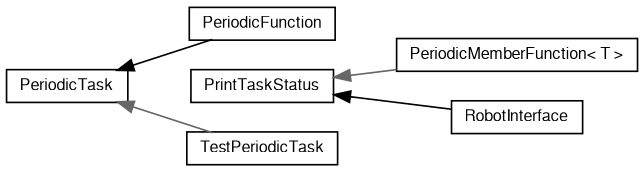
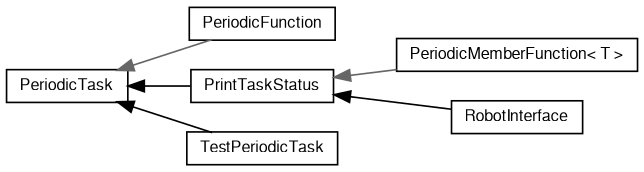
edge "PeriodicFunction" -> "PeriodicTask": color black -> gray40
edge "PrintTaskStatus" -> "PeriodicTask": added
edge "TestPeriodicTask" -> "PeriodicTask": color gray40 -> black
